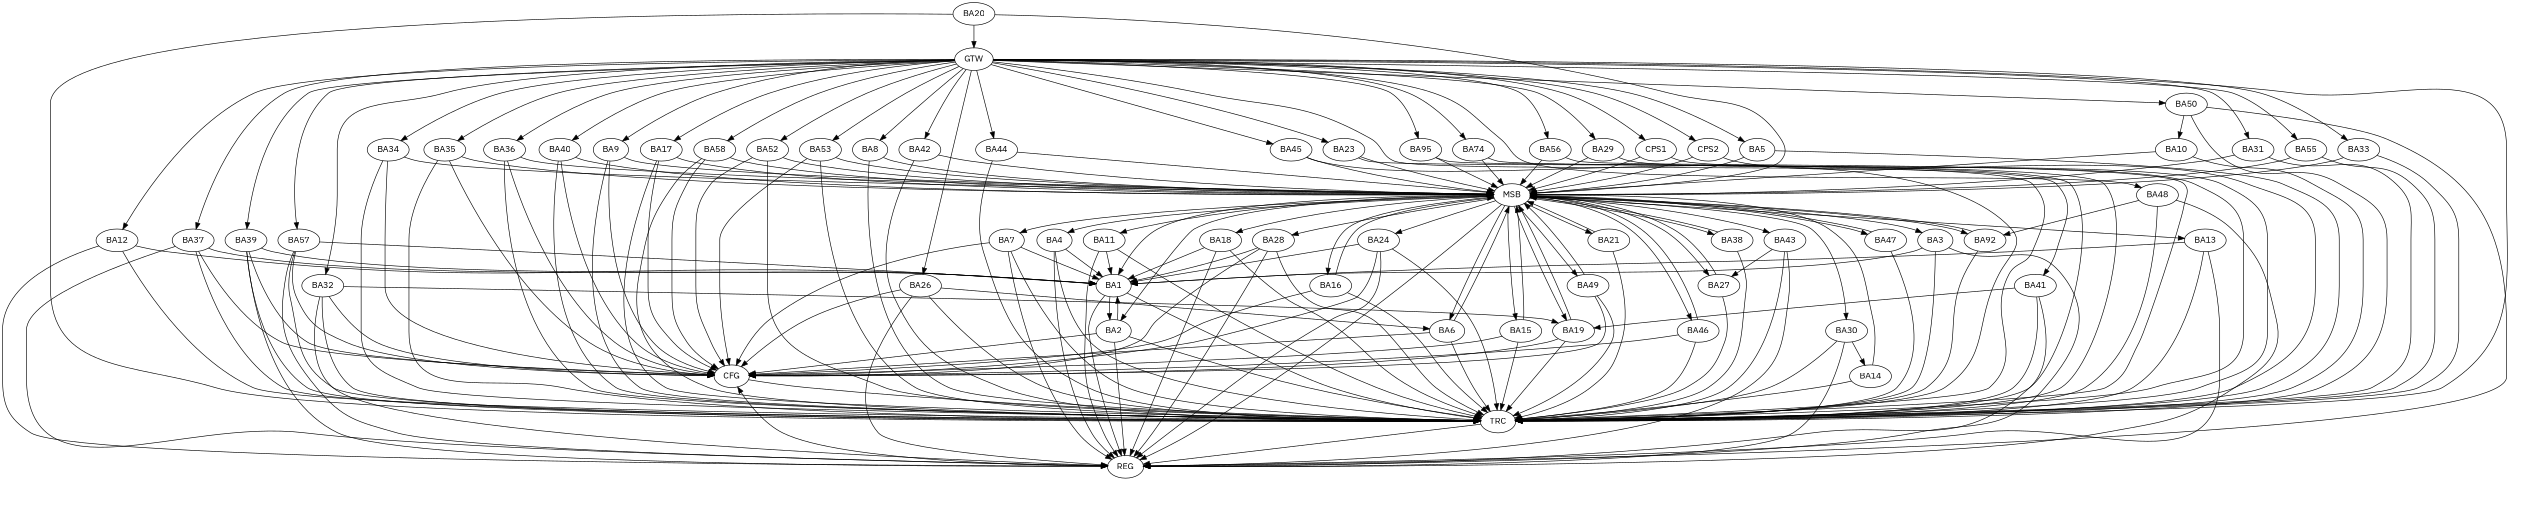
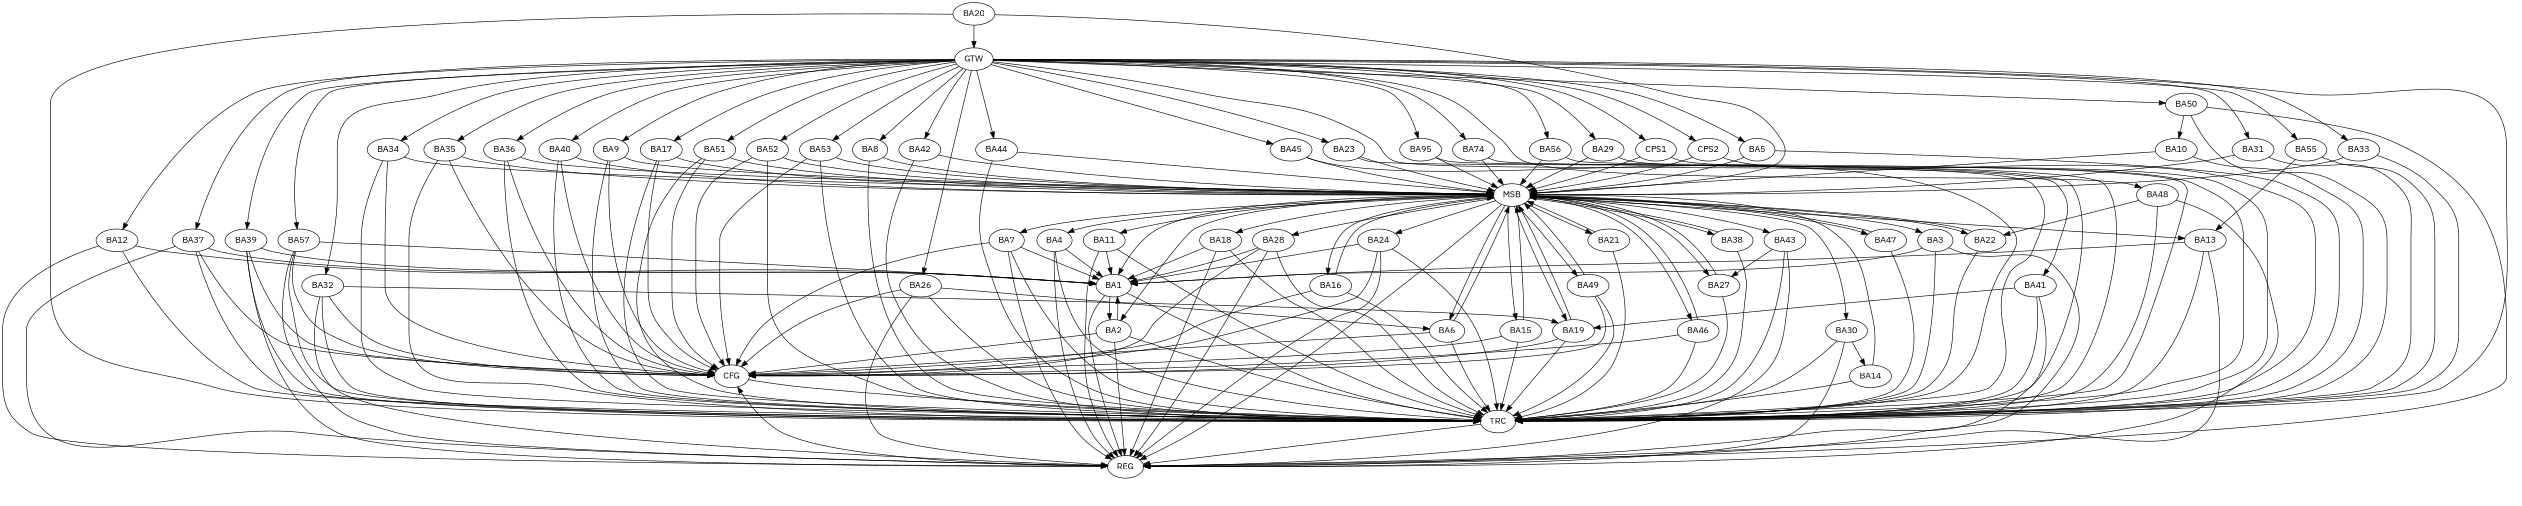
node "BA58": label "BA58" -> "BA51"
edge "BA55" -> "MSB": now "BA55" -> "BA13"
node "BA92": label "BA92" -> "BA22"
